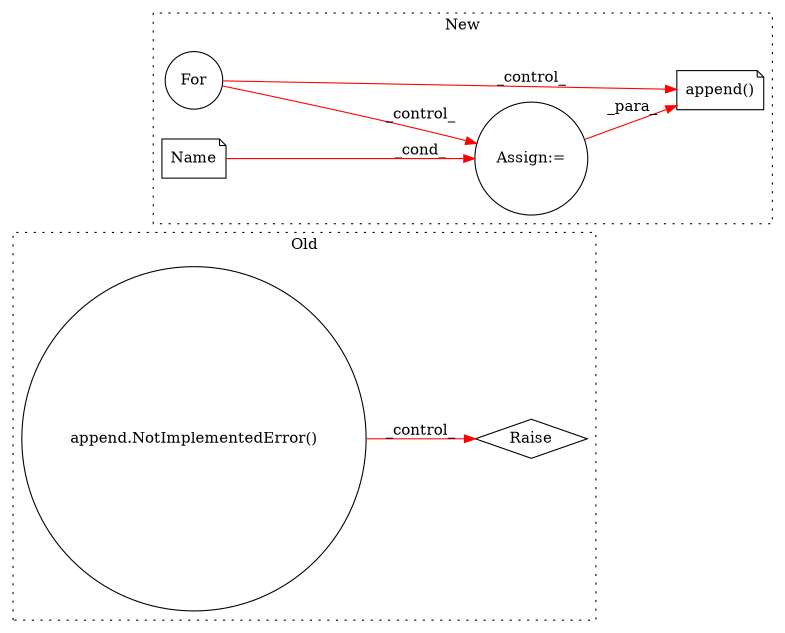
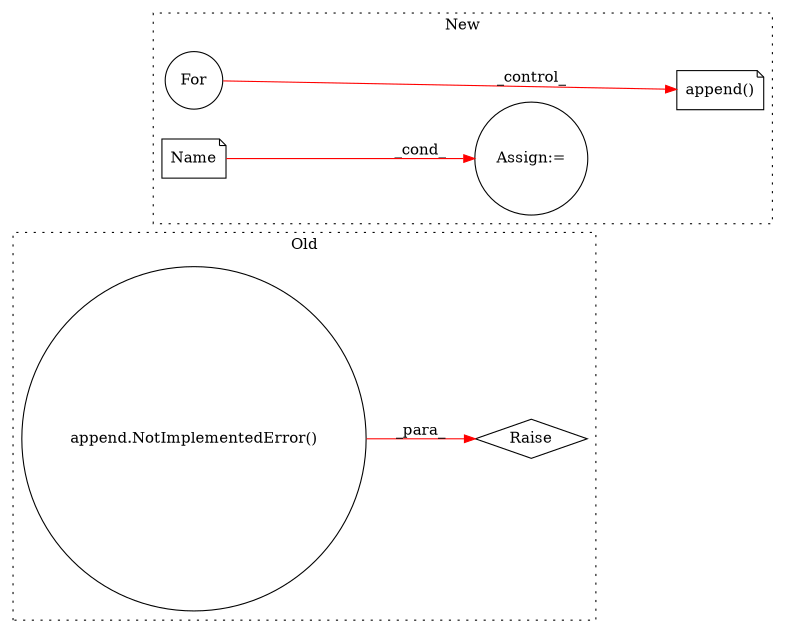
edge "For" -> "Assign:=": removed, label "_control_"
edge "Assign:=" -> "append()": removed, label "_para_"
edge "append.NotImplementedError()" -> "Raise": label "_control_" -> "_para_"
